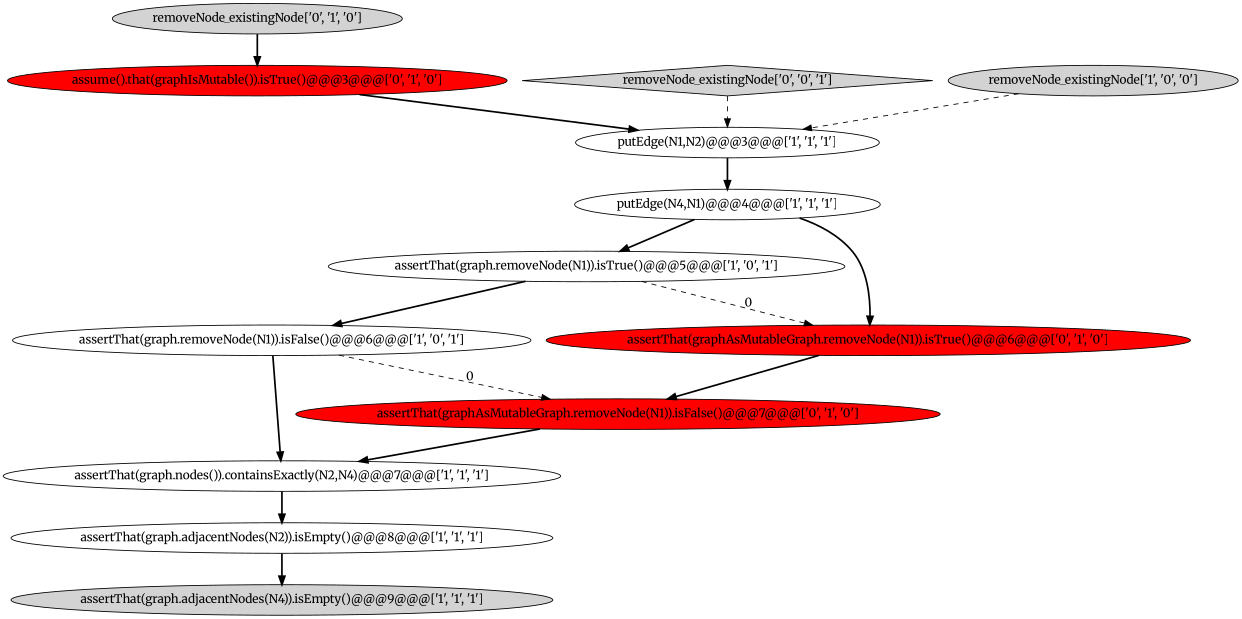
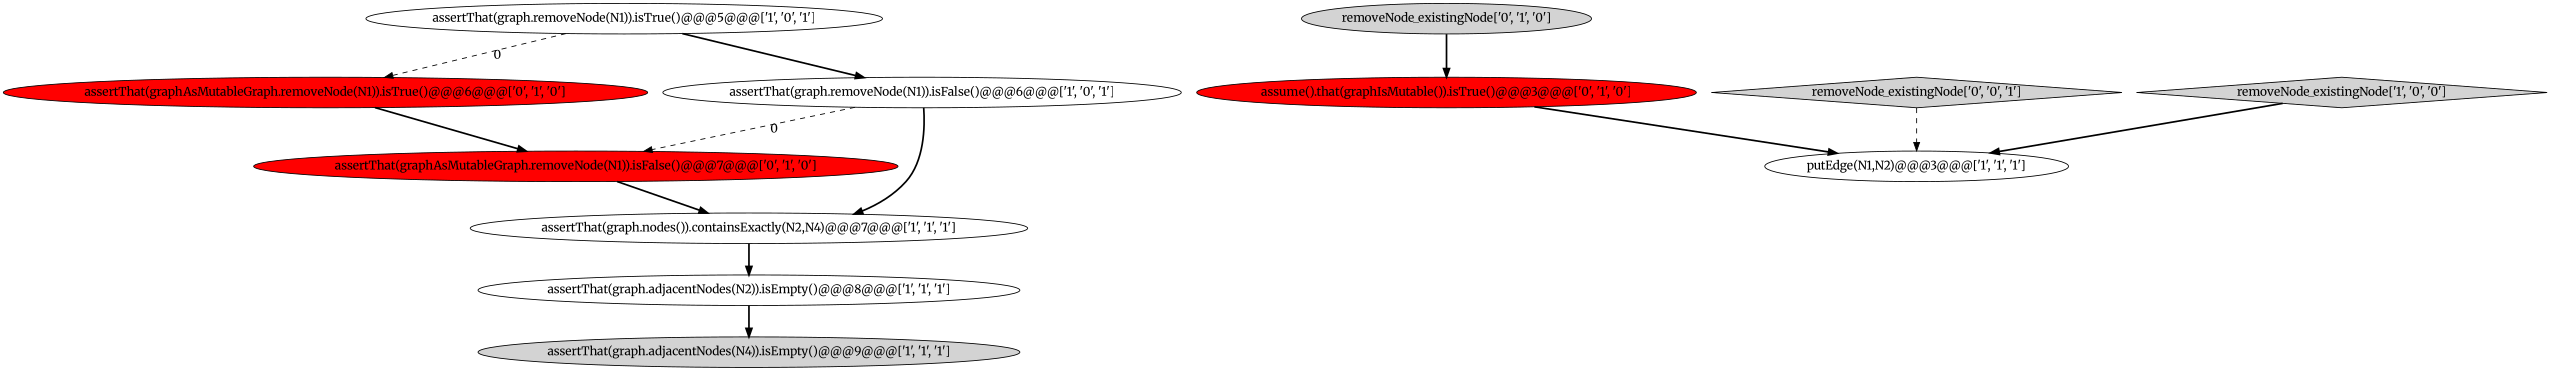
node "removeNode_existingNode['1', '0', '0']": shape ellipse -> diamond
edge "removeNode_existingNode['1', '0', '0']" -> "putEdge(N1,N2)@@@3@@@['1', '1', '1']": style dashed -> bold
node "putEdge(N4,N1)@@@4@@@['1', '1', '1']": removed
